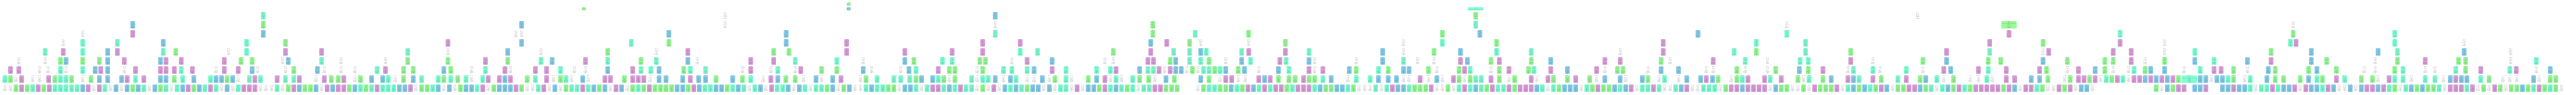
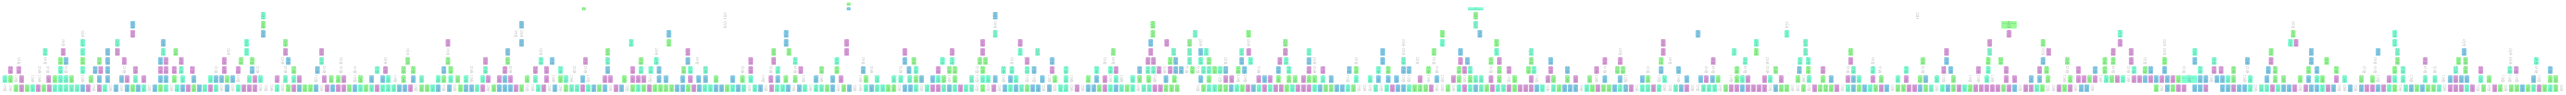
node "EO: 82": fillcolor aquamarine -> white
